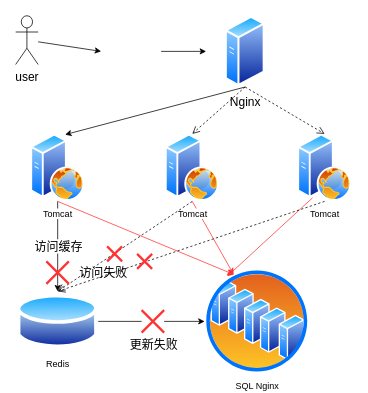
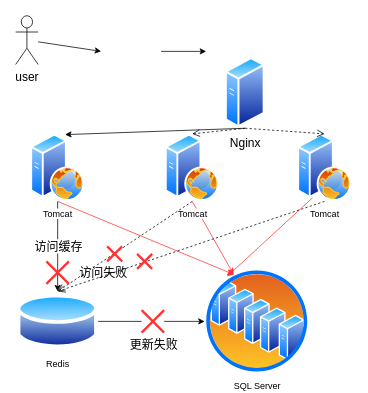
node "Nginx": moved (245, 51) -> (245, 93)
node "SQL Nginx": label "SQL Nginx" -> "SQL Server"
